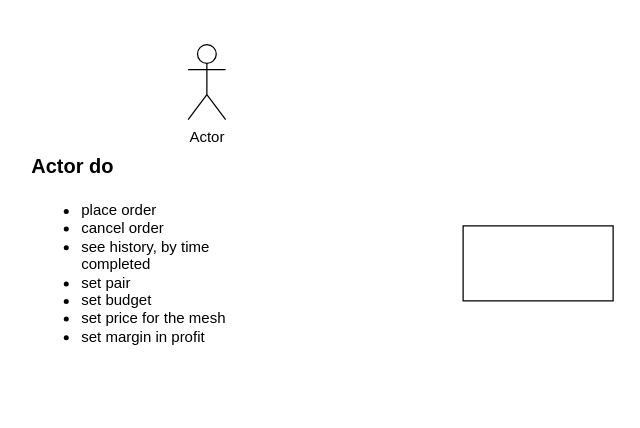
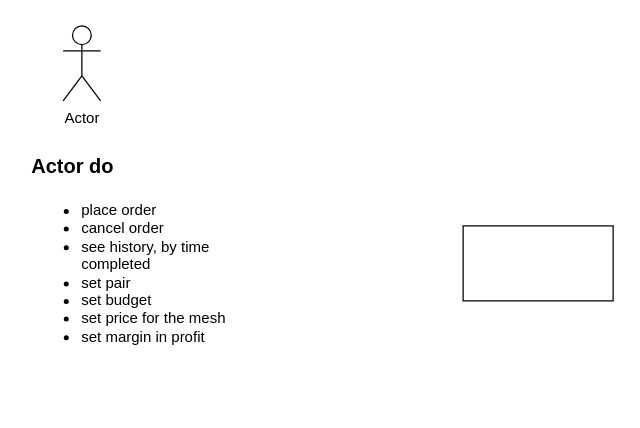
node "Actor": moved (207, 82) -> (82, 63)
